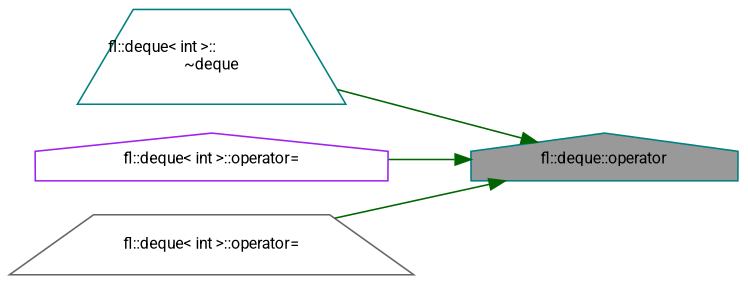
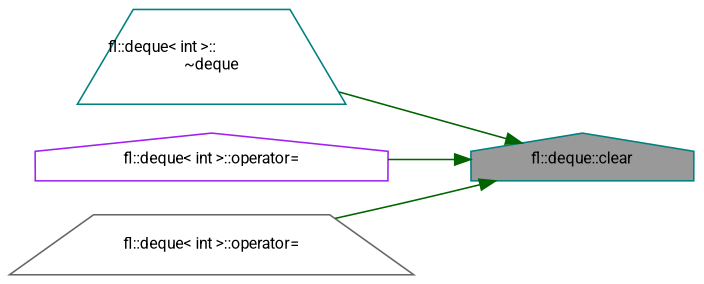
node "fl::deque::operator": label "fl::deque::operator" -> "fl::deque::clear"
